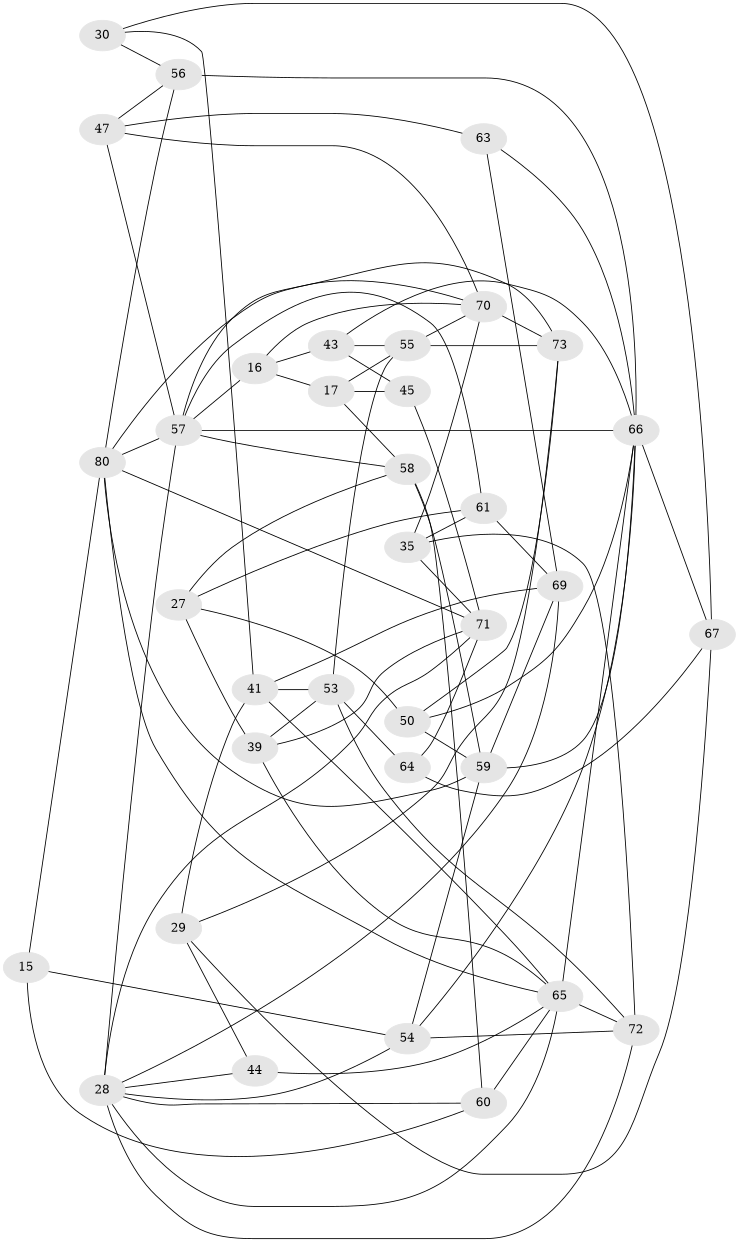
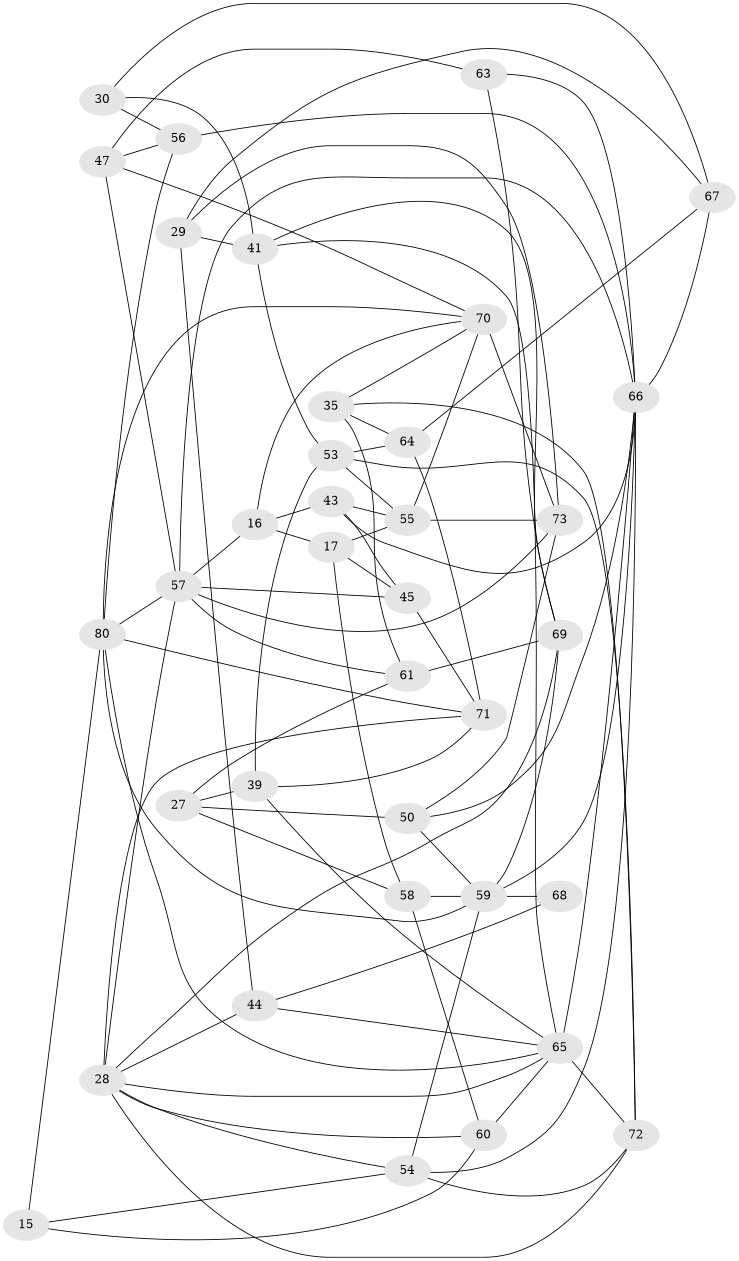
edge "57" -- "58": now "57" -- "45"
edge "35" -- "71": now "35" -- "64"
node "68": added
